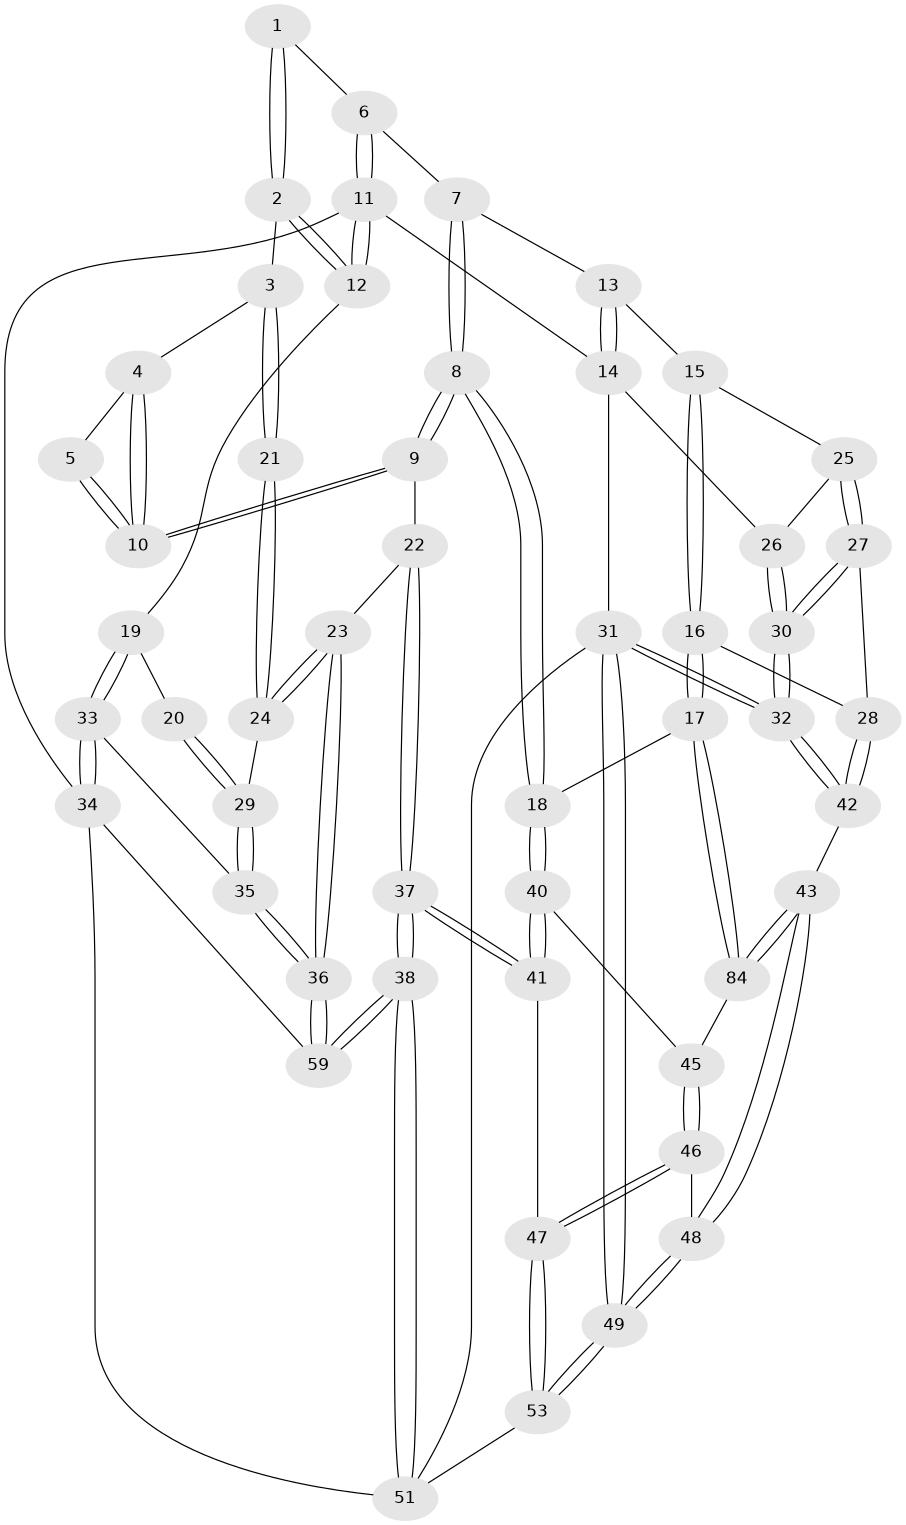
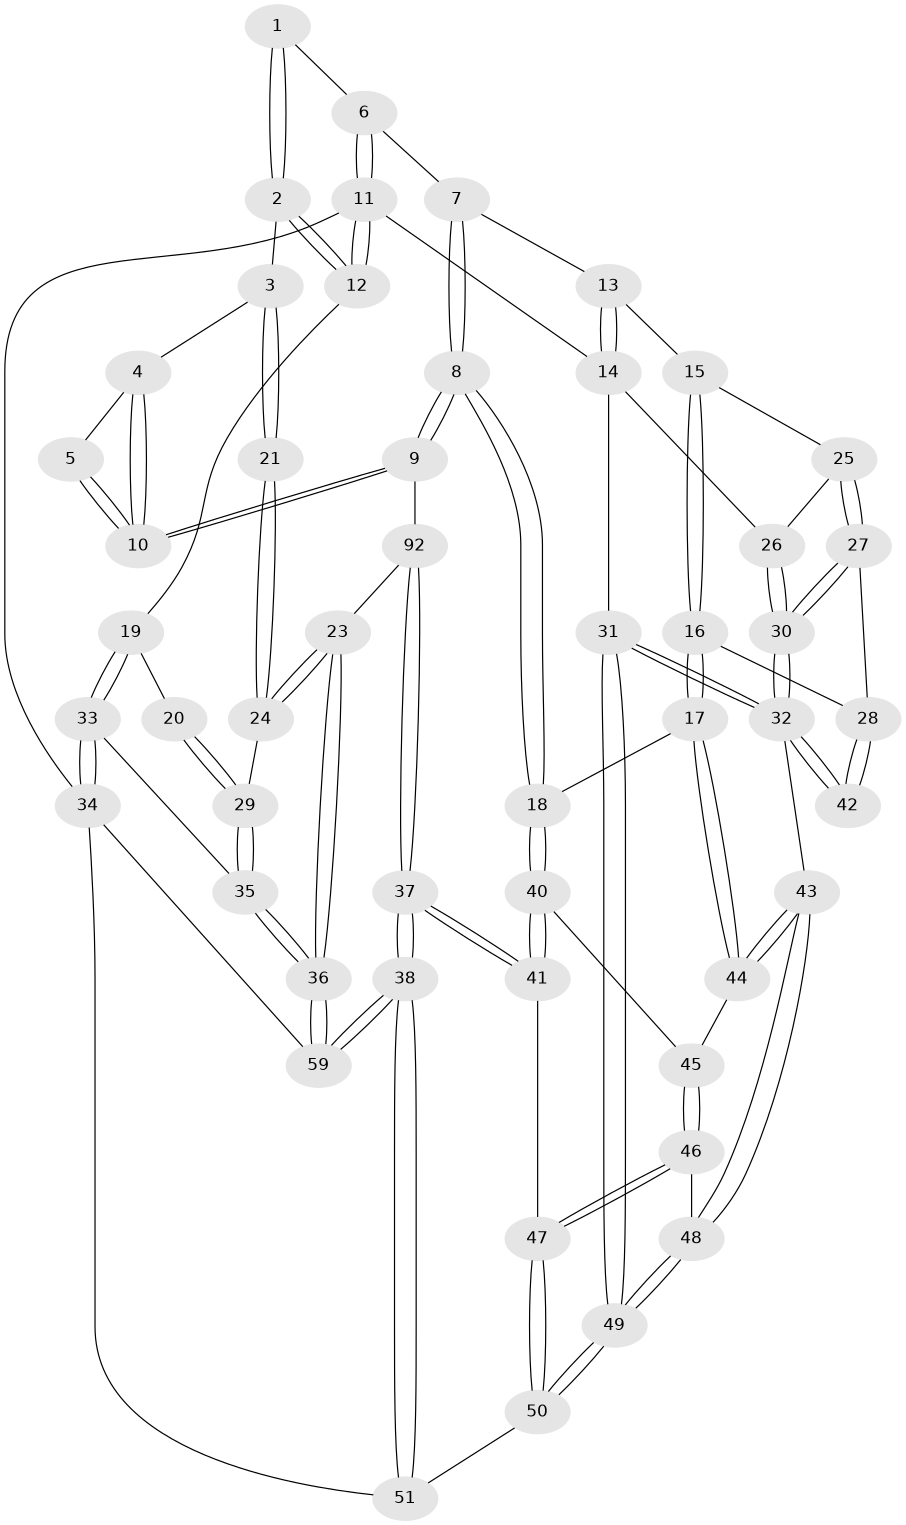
node "22": label "22" -> "92"
edge "42" -- "43": now "32" -- "43"
node "84": label "84" -> "44"
edge "31" -- "51": removed
node "53": label "53" -> "50"
